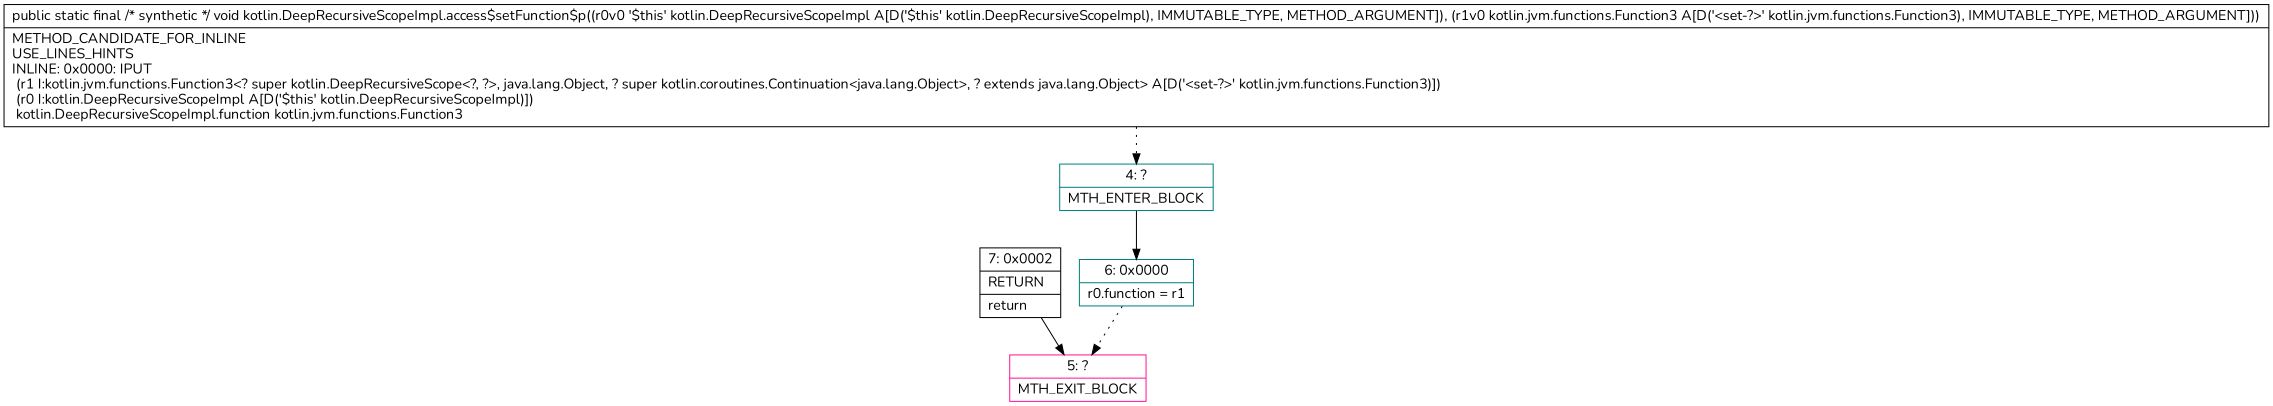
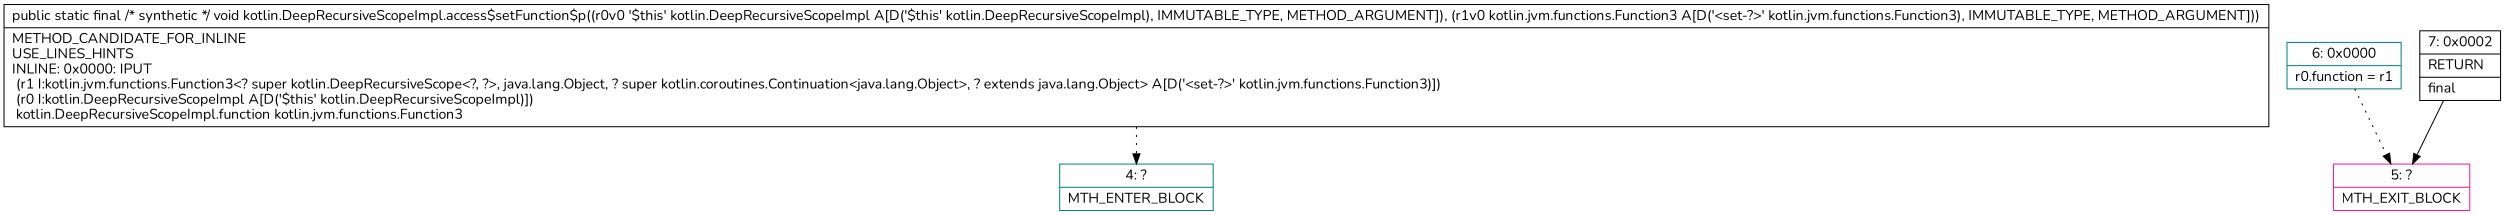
edge "4: ?" -> "6: 0x0000": removed
node "7: 0x0002": text "return" -> "final"
